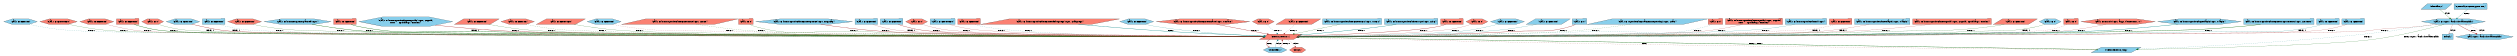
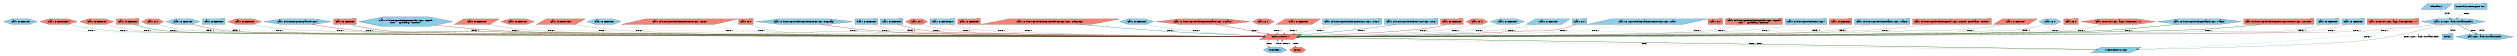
node "(Call,r = kvm_vcpu_ioctl_x86_set_vcpu_events(vcpu, &events))": fillcolor skyblue -> salmon
node "(Call,r = msr_io(vcpu, argp, kvm_get_msr, 1))": added
edge "(Call,r = vcpu->arch.virtual_tsc_khz)" -> "(Call,vcpu->arch.virtual_tsc_khz)": color brown -> darkgreen
edge "(Call,r = kvm_vcpu_ioctl_x86_set_debugregs(vcpu, &dbgregs))" -> "(Return,return r;)": label "CFG: " -> "DDG: r"
edge "(Call,r = kvm_vcpu_ioctl_x86_set_xsave(vcpu, u.xsave))" -> "(Return,return r;)": label "DDG: r" -> "CFG: r"
edge "(Call,r = kvm_set_guest_paused(vcpu))" -> "(Return,return r;)": color darkgreen -> brown
edge "(Call,r = kvm_vcpu_ioctl_get_lapic(vcpu, u.lapic))" -> "(Return,return r;)": color teal -> darkgreen
